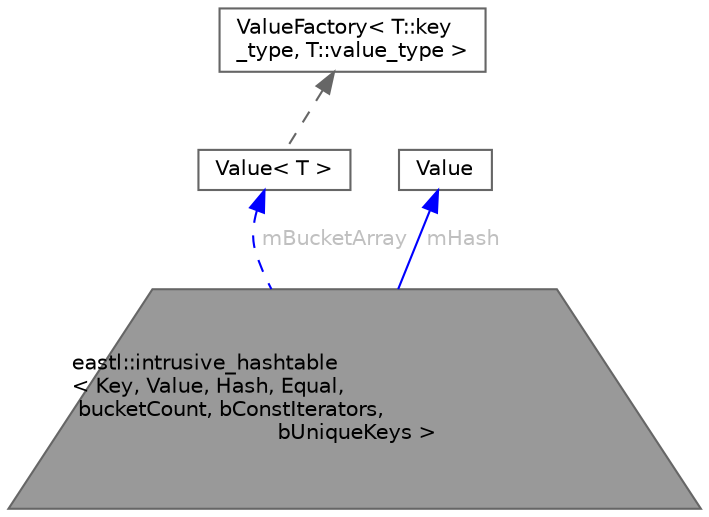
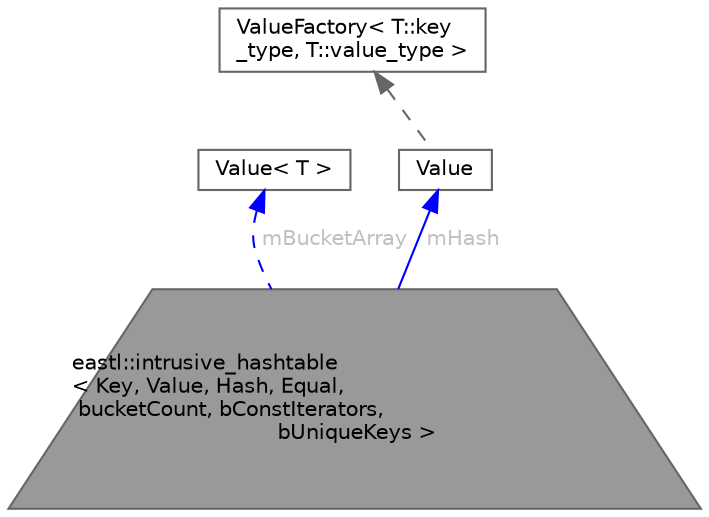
edge "Value< T >" -> "ValueFactory< T::key _type, T::value_type >": now "Value" -> "ValueFactory< T::key _type, T::value_type >"
